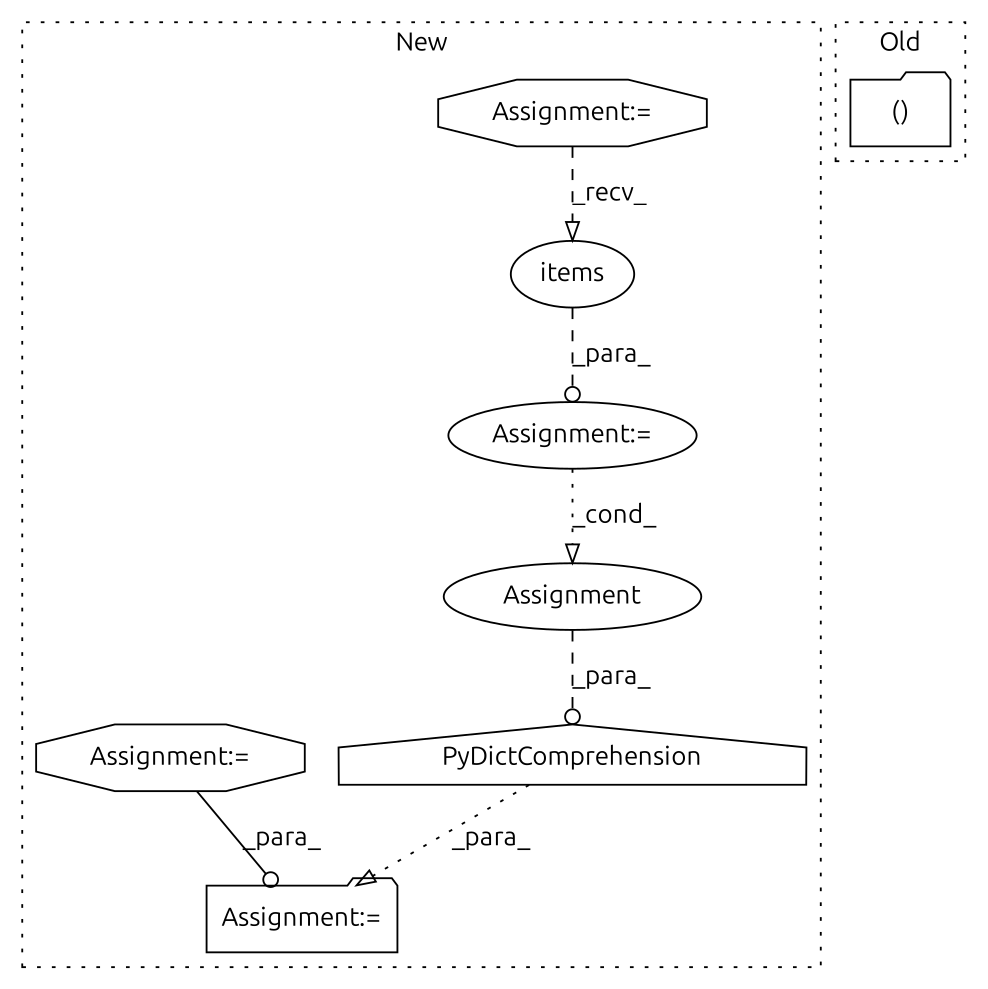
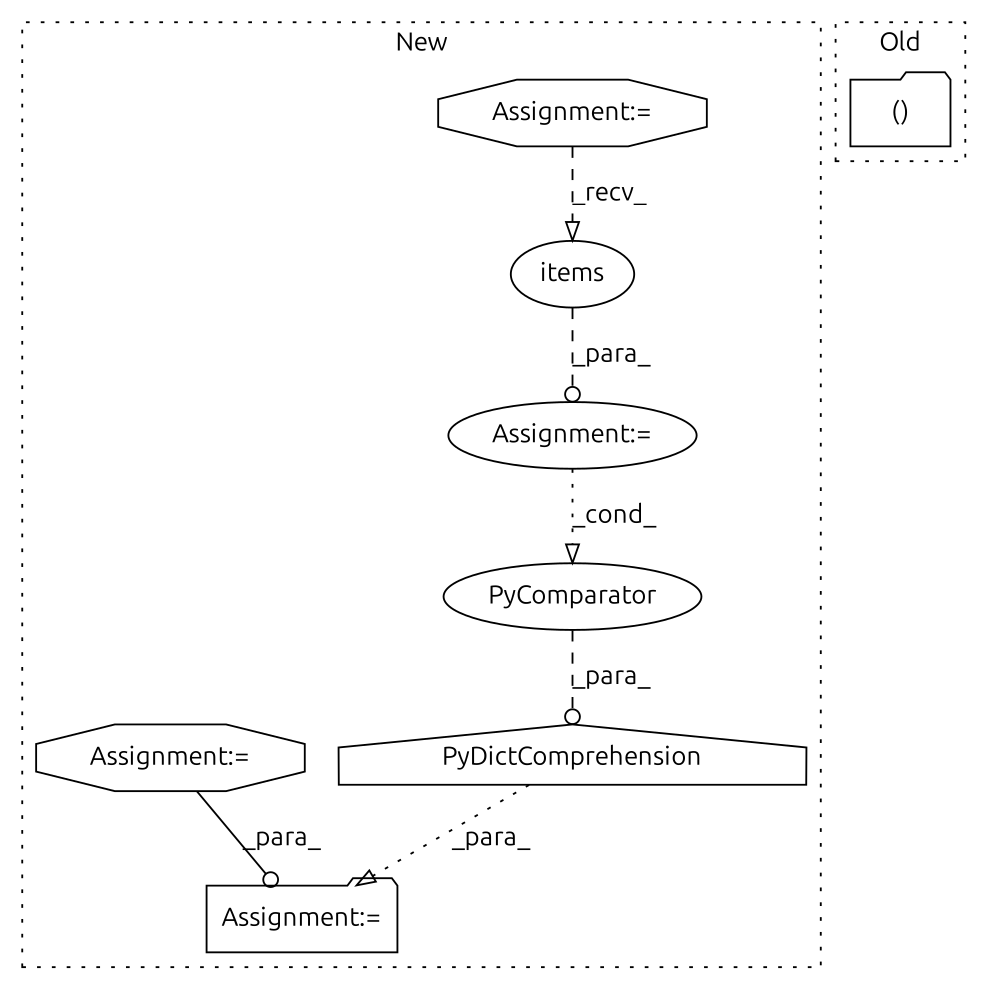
node "Assignment": label "Assignment" -> "PyComparator"
